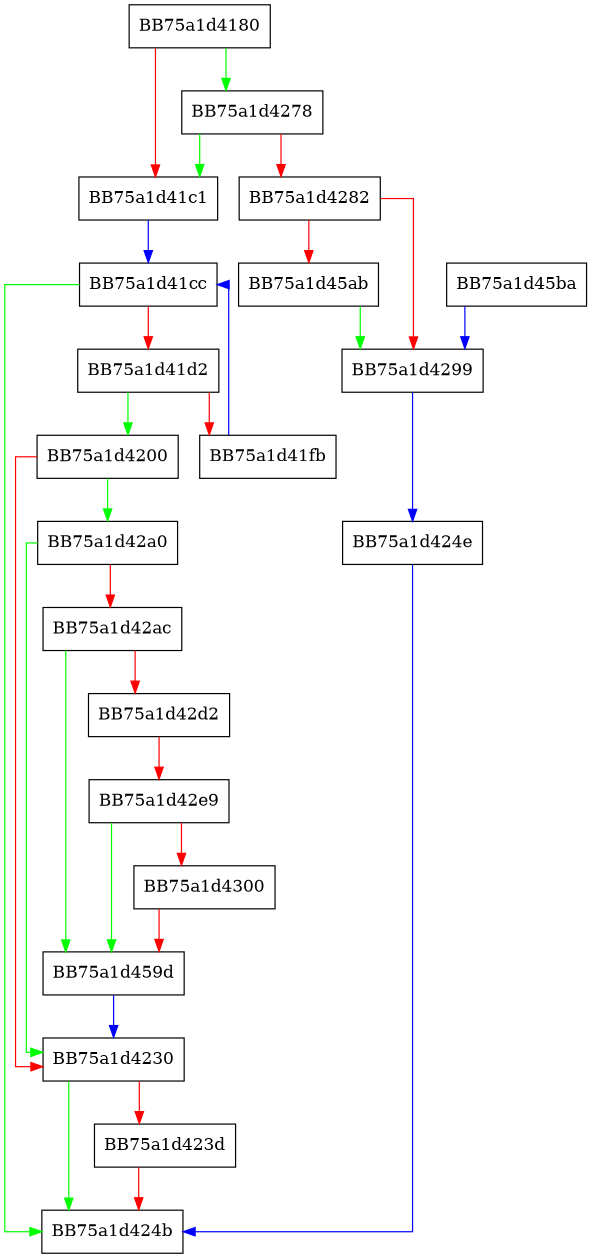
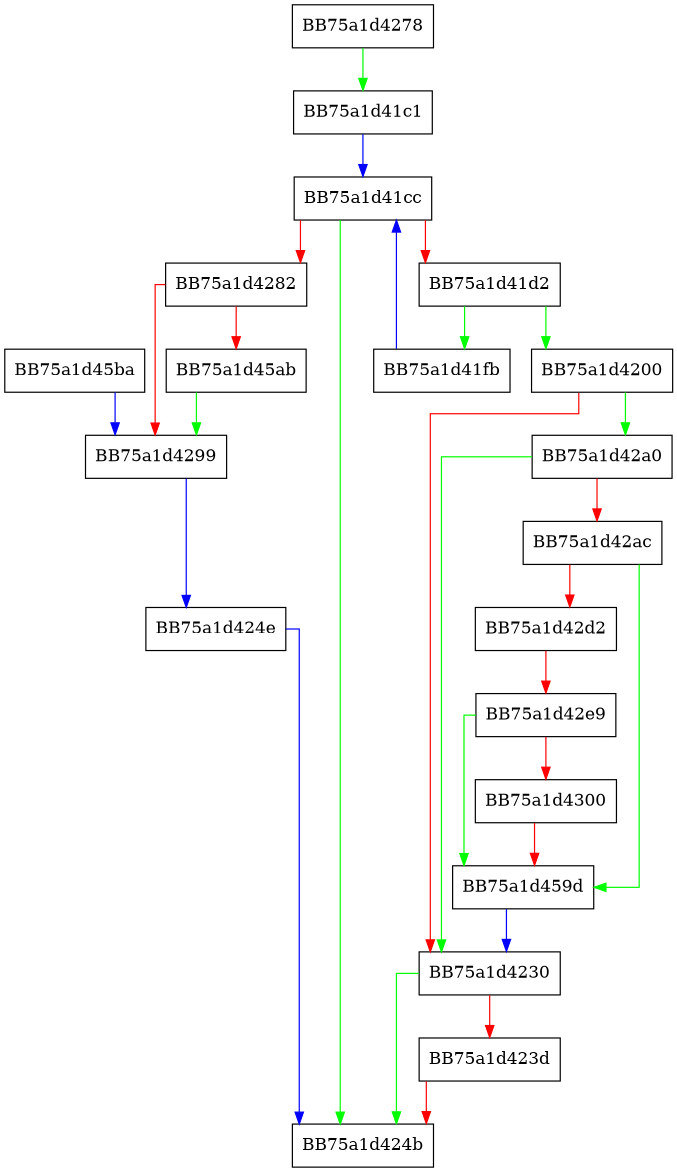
node "BB75a1d4180": removed
edge "BB75a1d4278" -> "BB75a1d4282": now "BB75a1d41cc" -> "BB75a1d4282"
edge "BB75a1d41d2" -> "BB75a1d41fb": color red -> green
